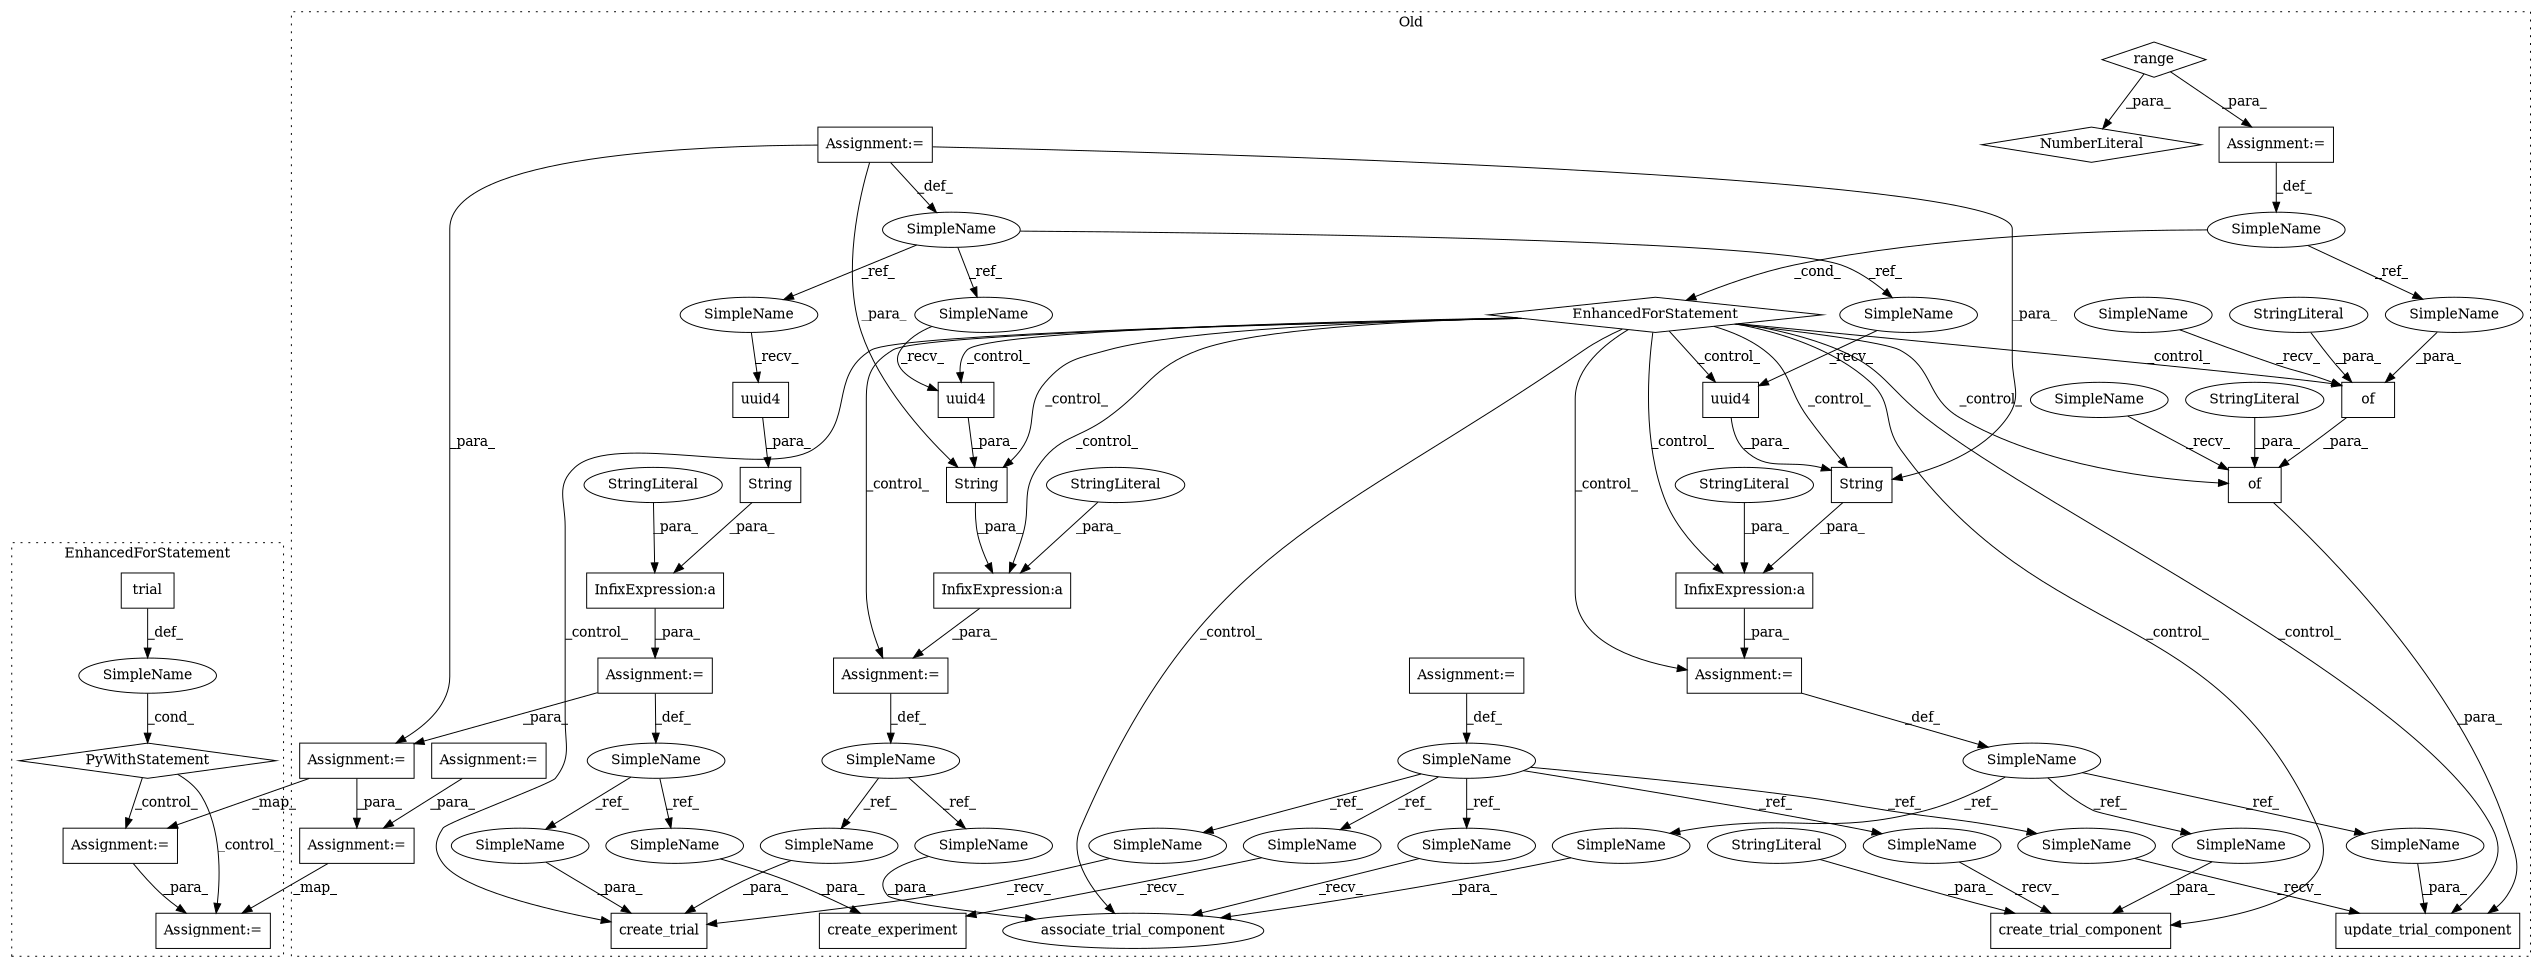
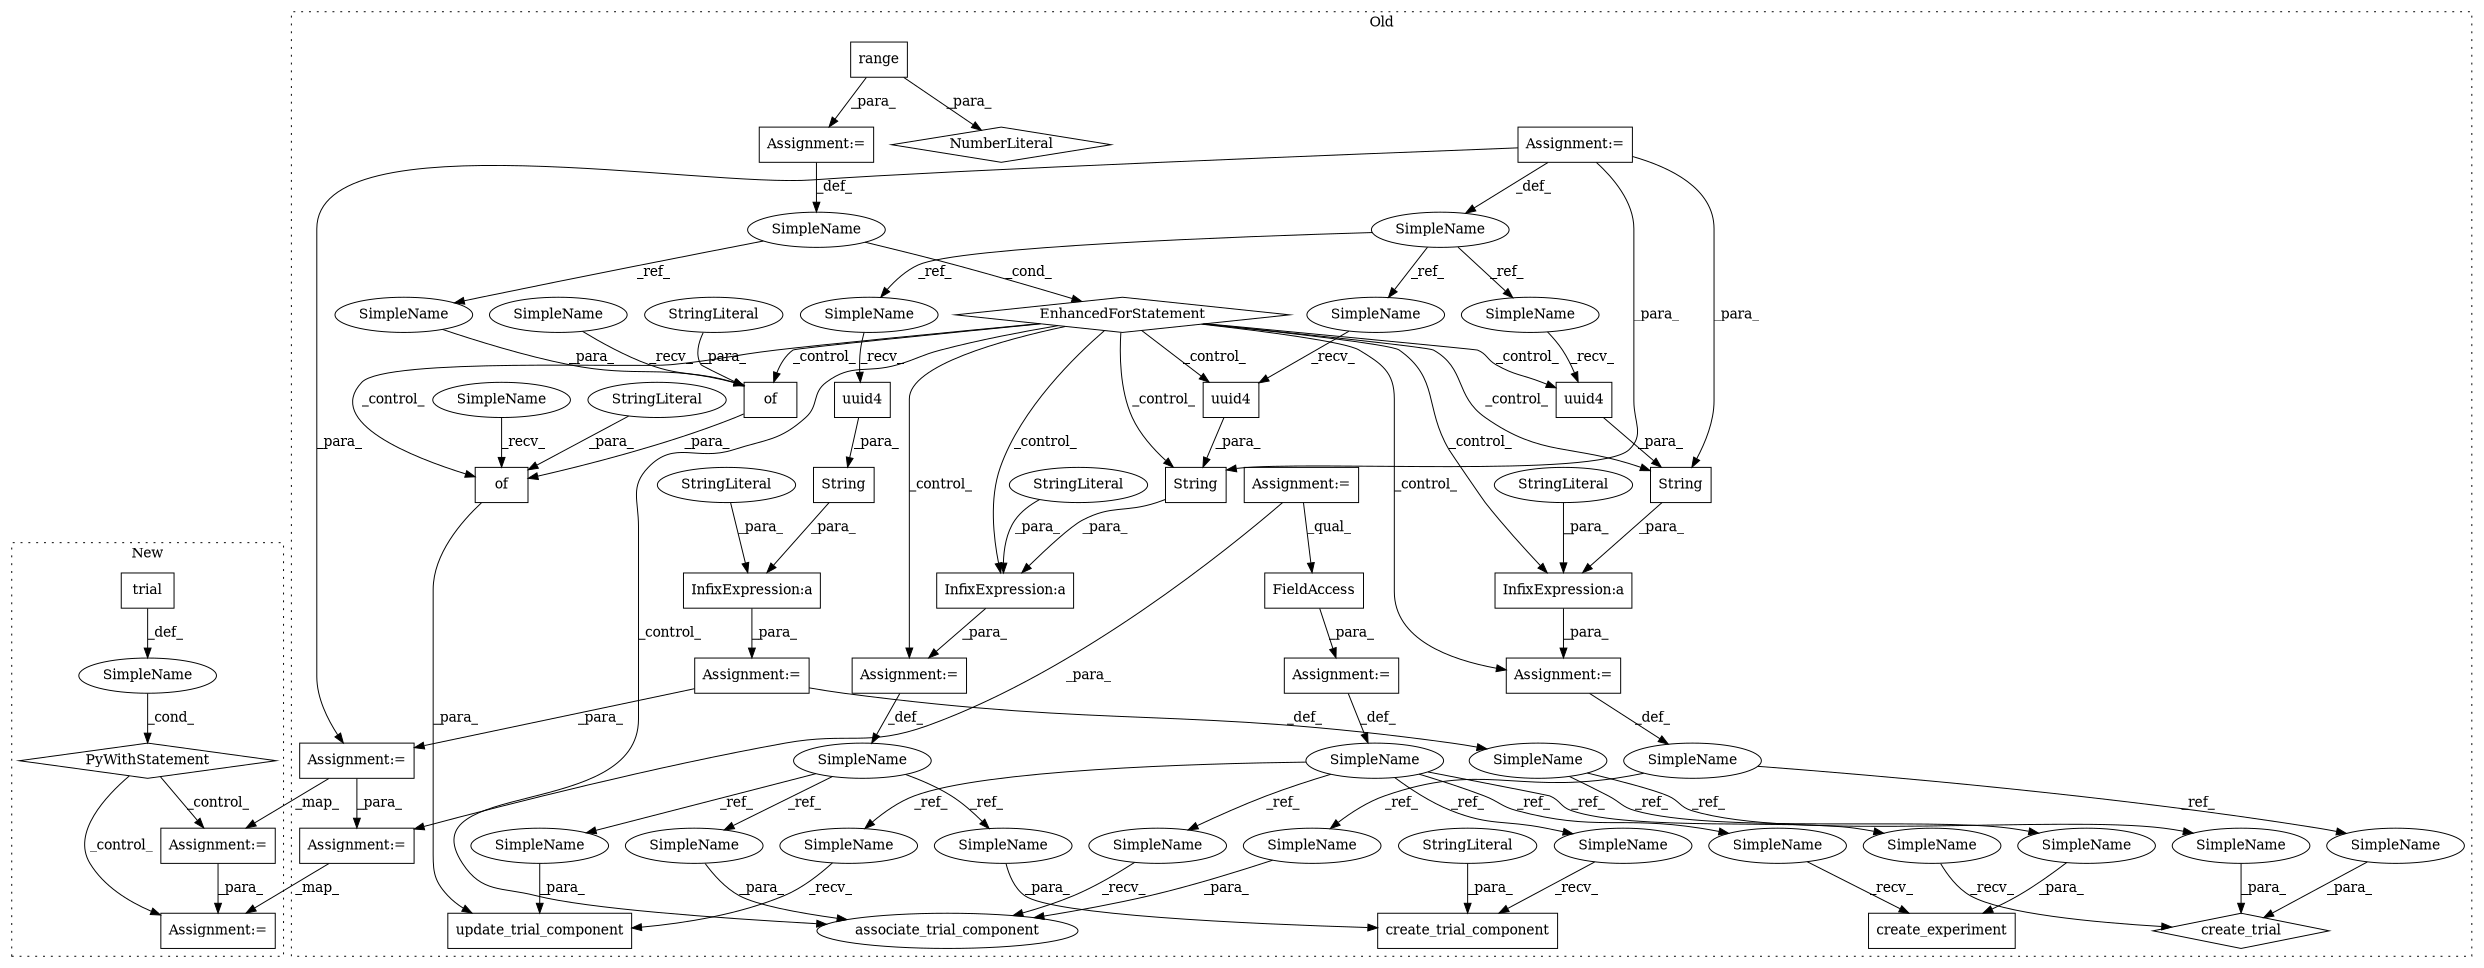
node "range": shape diamond -> box
edge "EnhancedForStatement" -> "create_trial": removed, label "_control_"
cluster "EnhancedForStatement": label "EnhancedForStatement" -> "New"
edge "EnhancedForStatement" -> "update_trial_component": removed, label "_control_"
node "FieldAccess": added
edge "EnhancedForStatement" -> "create_trial_component": removed, label "_control_"
node "create_trial": shape box -> diamond
